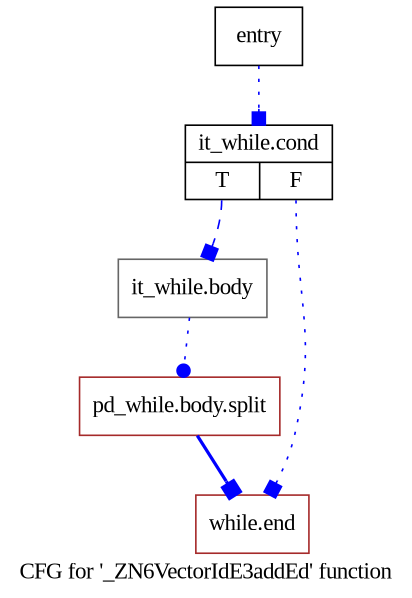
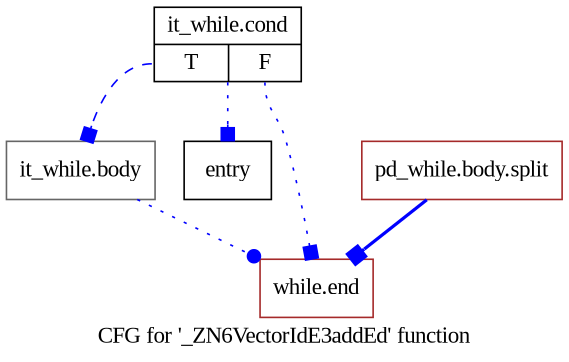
edge "entry" -> "it_while.cond": reversed
edge "it_while.body" -> "pd_while.body.split": now "it_while.body" -> "while.end"
